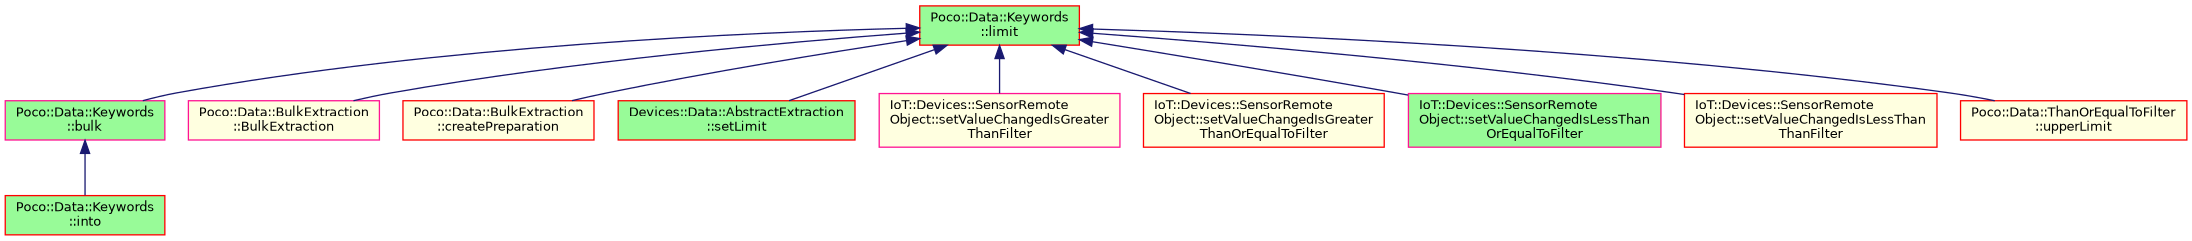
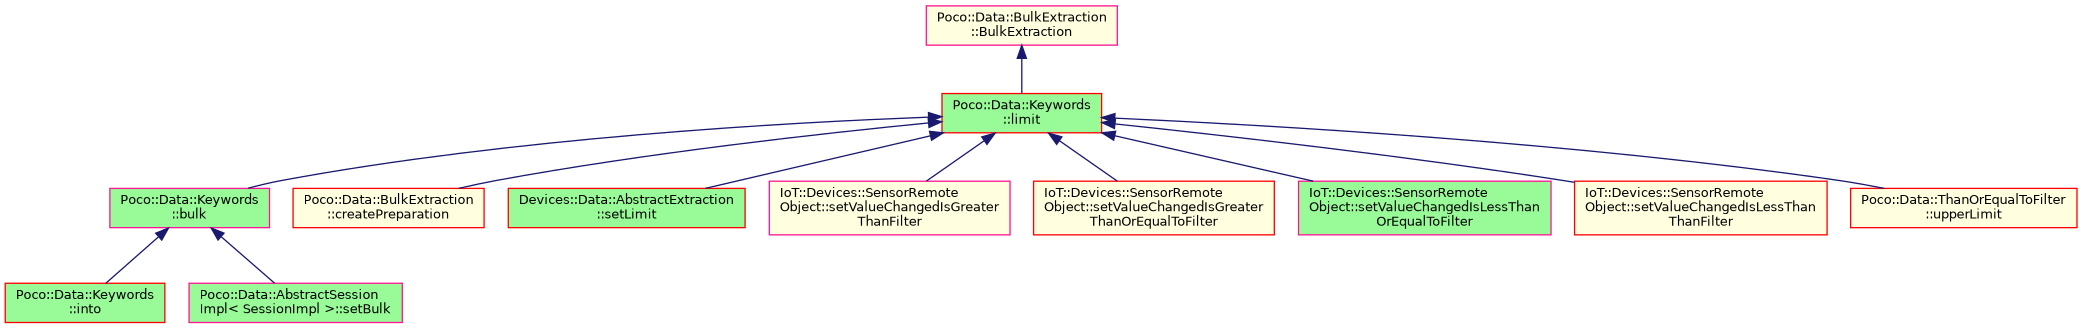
edge "Poco::Data::BulkExtraction ::BulkExtraction" -> "Poco::Data::Keywords ::limit": reversed
node "Poco::Data::AbstractSession Impl< SessionImpl >::setBulk": added
